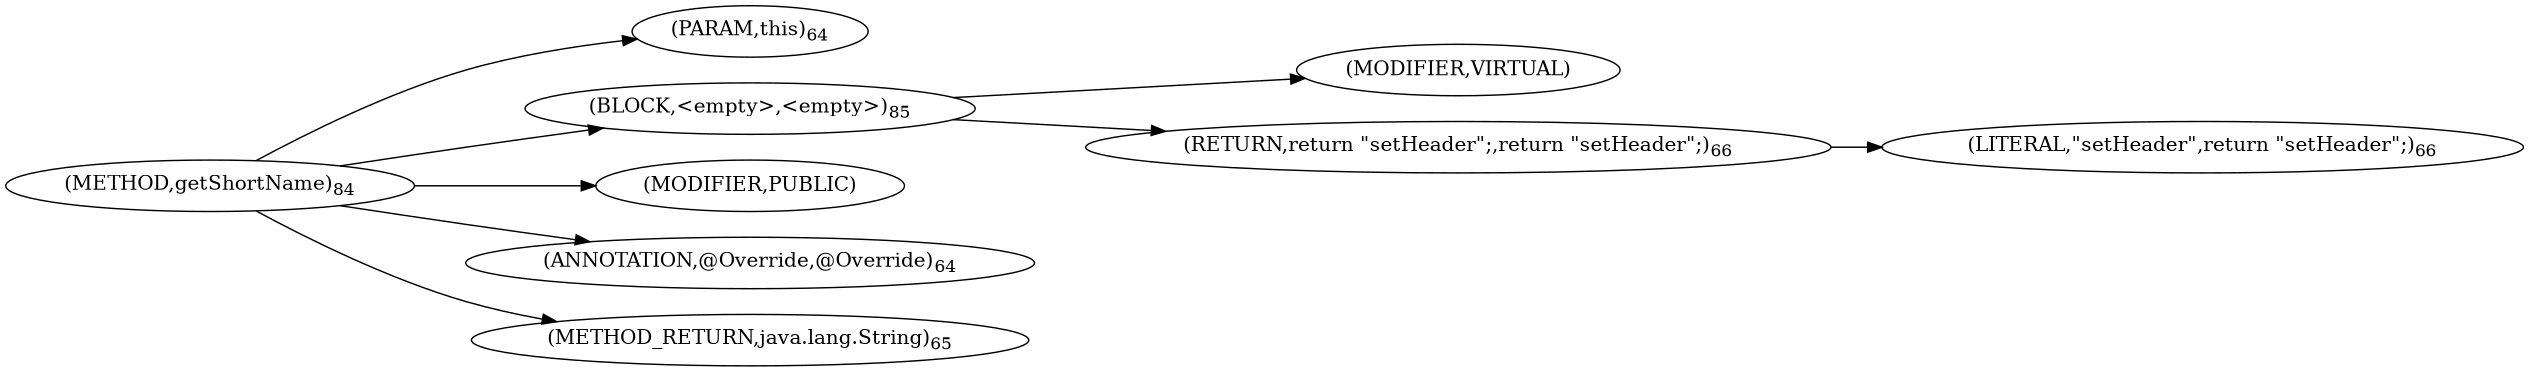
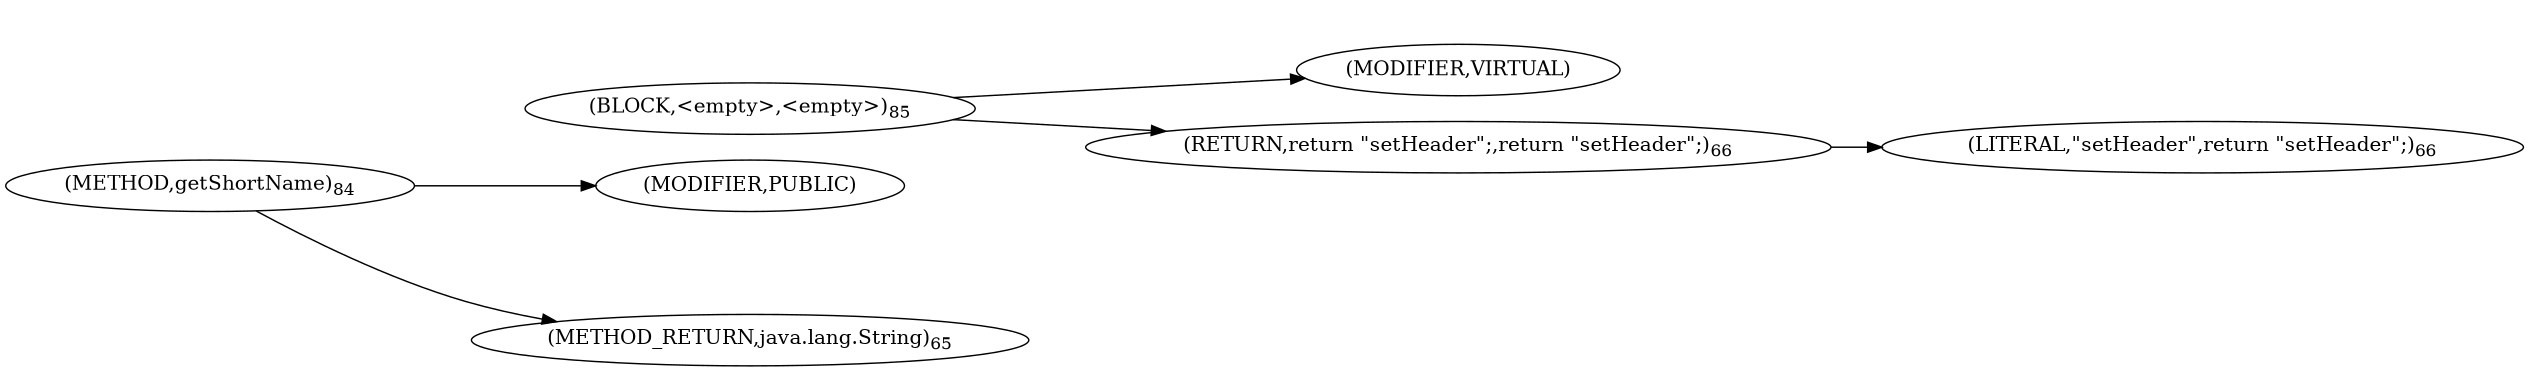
node "(PARAM,this)": removed
edge "(METHOD,getShortName)" -> "(BLOCK,<empty>,<empty>)": removed
node "(ANNOTATION,@Override,@Override)": removed
